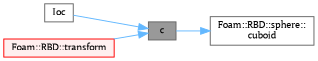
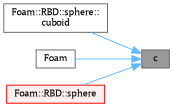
node "Ioc": label "Ioc" -> "Foam"
edge "c" -> "Foam::RBD::sphere:: cuboid": reversed
node "Foam::RBD::transform": label "Foam::RBD::transform" -> "Foam::RBD::sphere"
